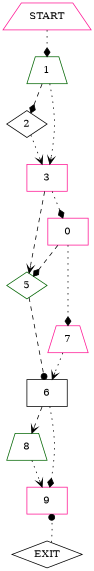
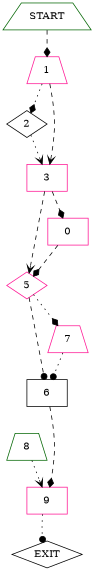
node "START": color deeppink -> darkgreen
edge "START" -> "1": style dotted -> dashed
node "1": color darkgreen -> deeppink
edge "1" -> "2": style dashed -> dotted
edge "1" -> "3": style dotted -> dashed
edge "3" -> "0": style dotted -> dashed
edge "0" -> "7": now "5" -> "7"
node "5": color darkgreen -> deeppink
edge "7" -> "6": arrowhead vee -> dot
edge "6" -> "8": removed
edge "6" -> "9": style dotted -> dashed
edge "EXIT" -> "9": reversed
